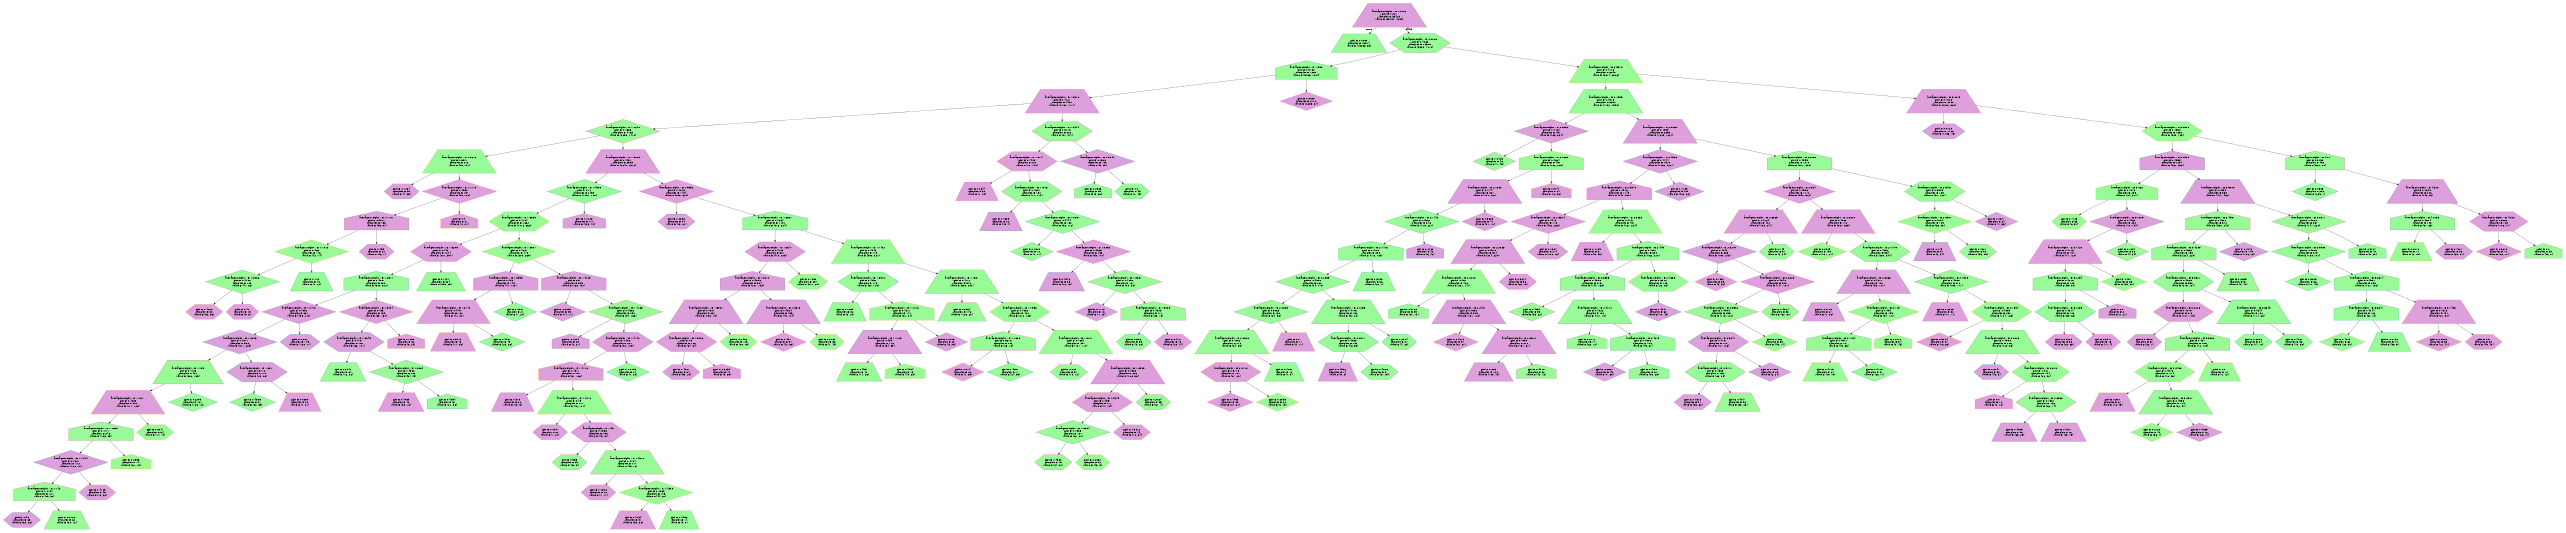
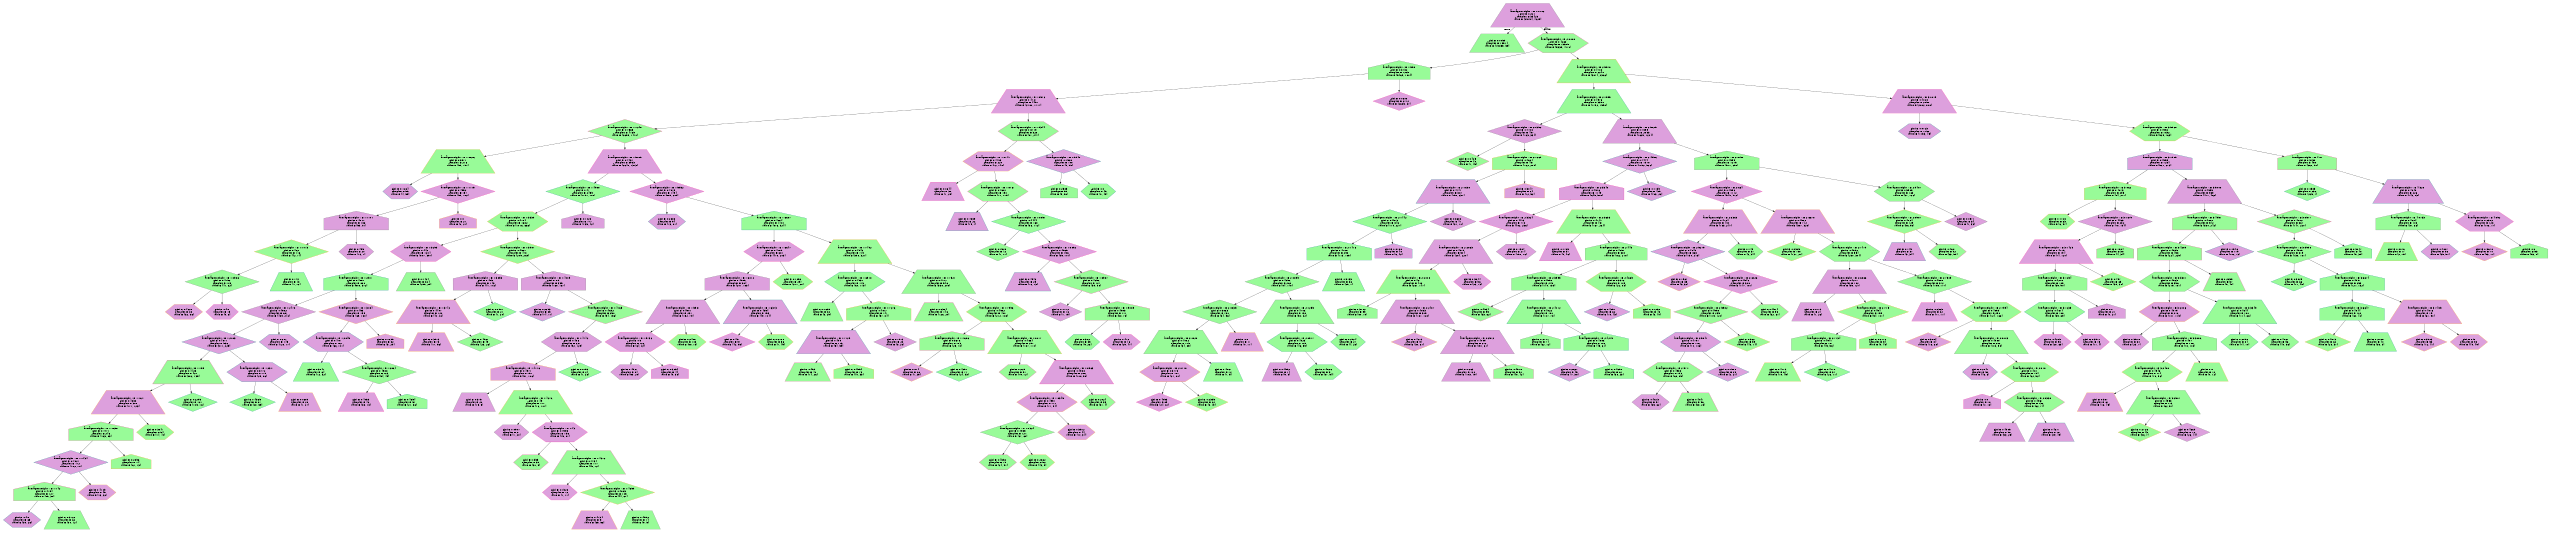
node "gini = 0.1884 samples = 38 value = [4, 34]": shape diamond -> house
node "gini = 0.1298 samples = 43 value = [3, 40]": added
node "gini = 0.1284 samples = 29 value = [2, 27]": removed
